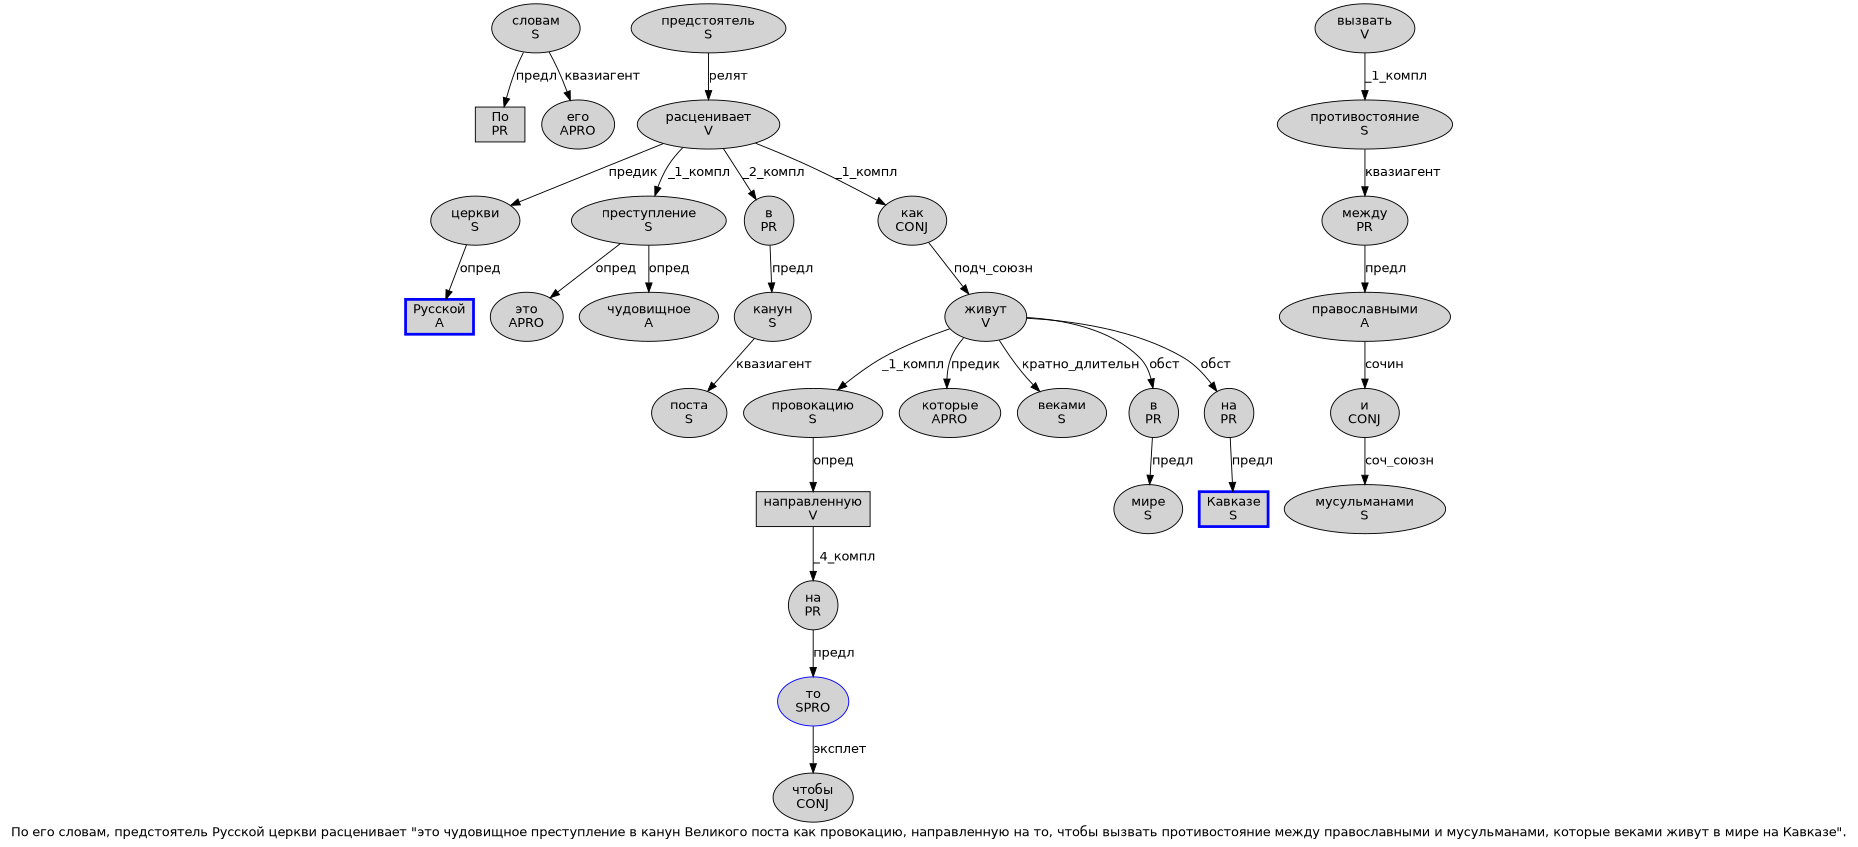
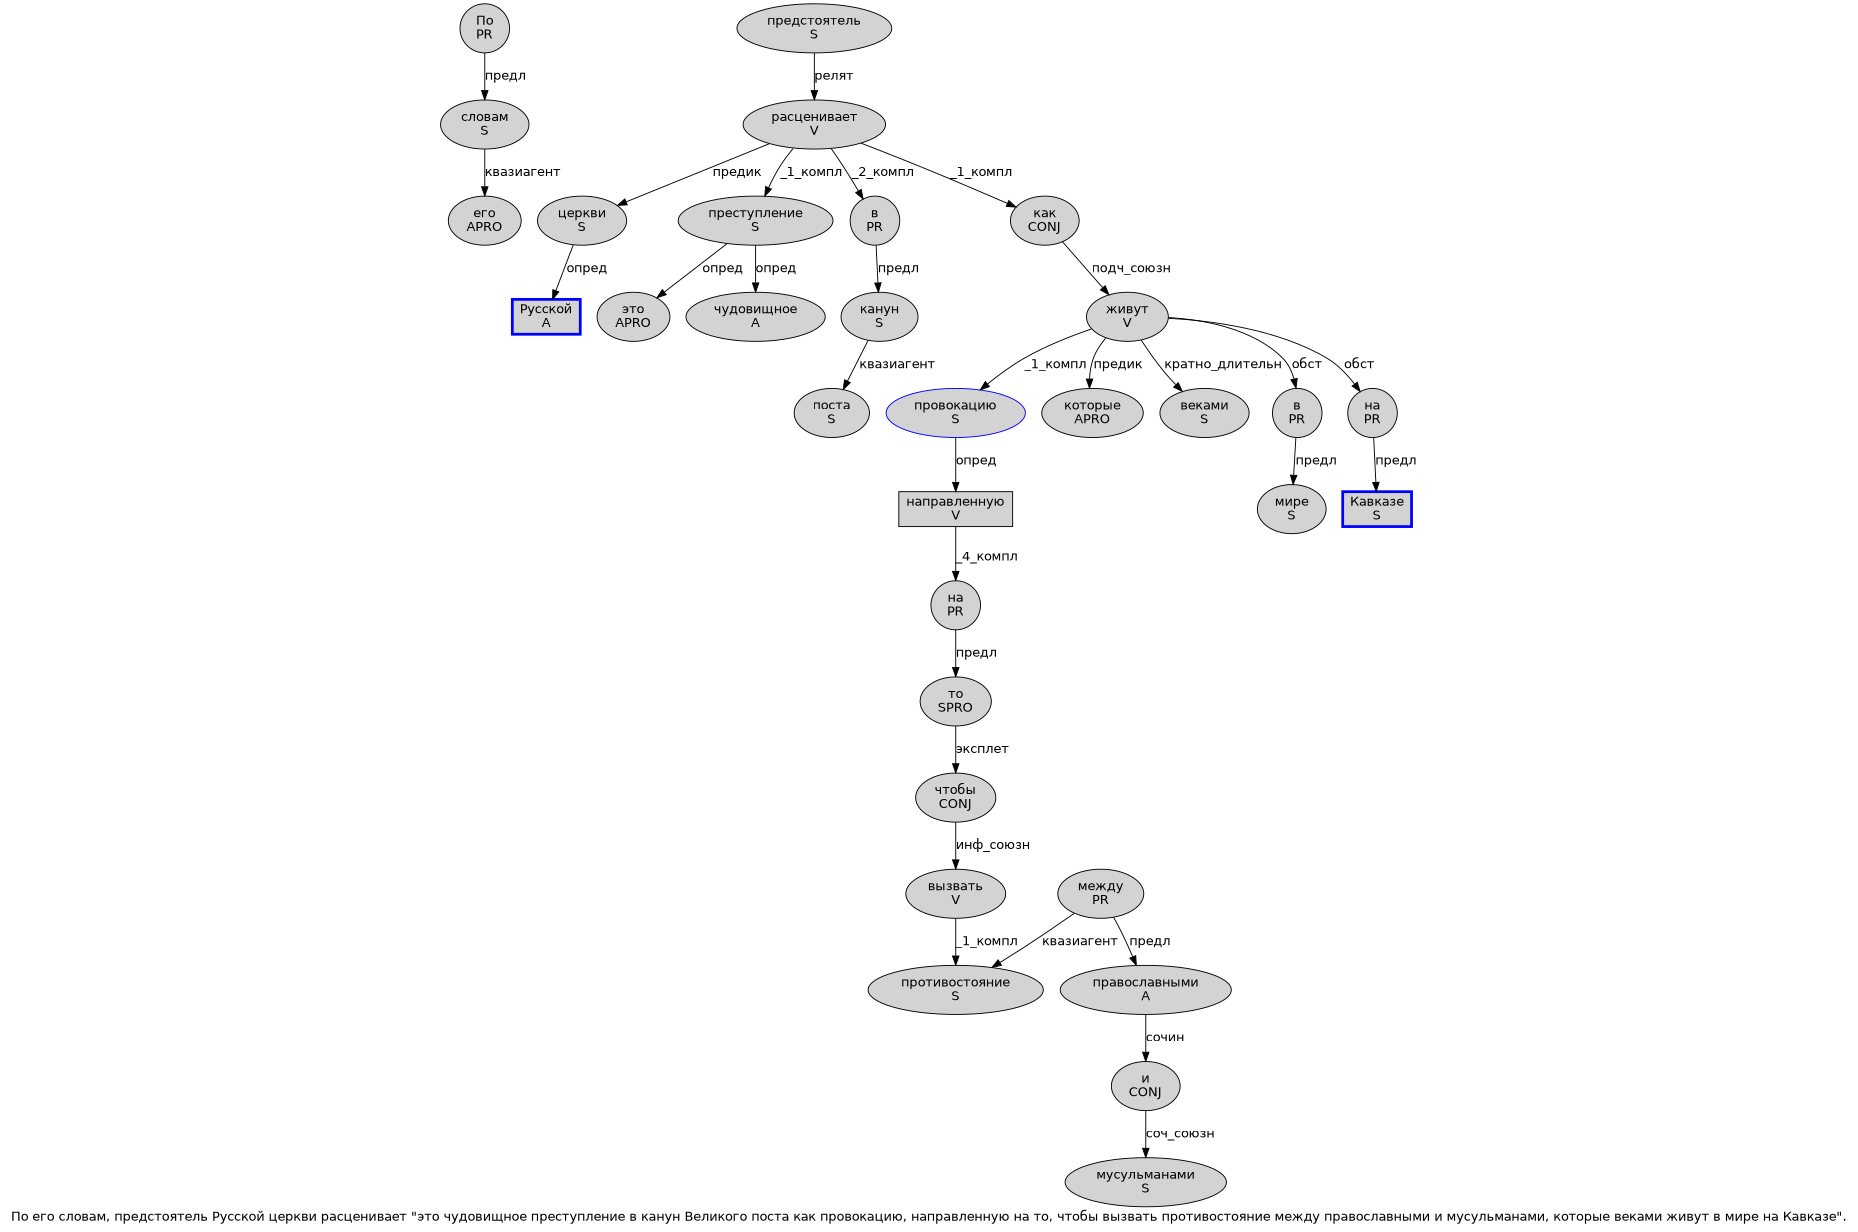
edge "словам S" -> "По PR": reversed
node "По PR": shape box -> ellipse
edge "противостояние S" -> "между PR": reversed
node "провокацию S": color black -> blue
node "то SPRO": color blue -> black
edge "чтобы CONJ" -> "вызвать V": added, label "инф_союзн"
